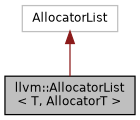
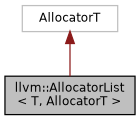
node "AllocatorList": label "AllocatorList" -> "AllocatorT"
